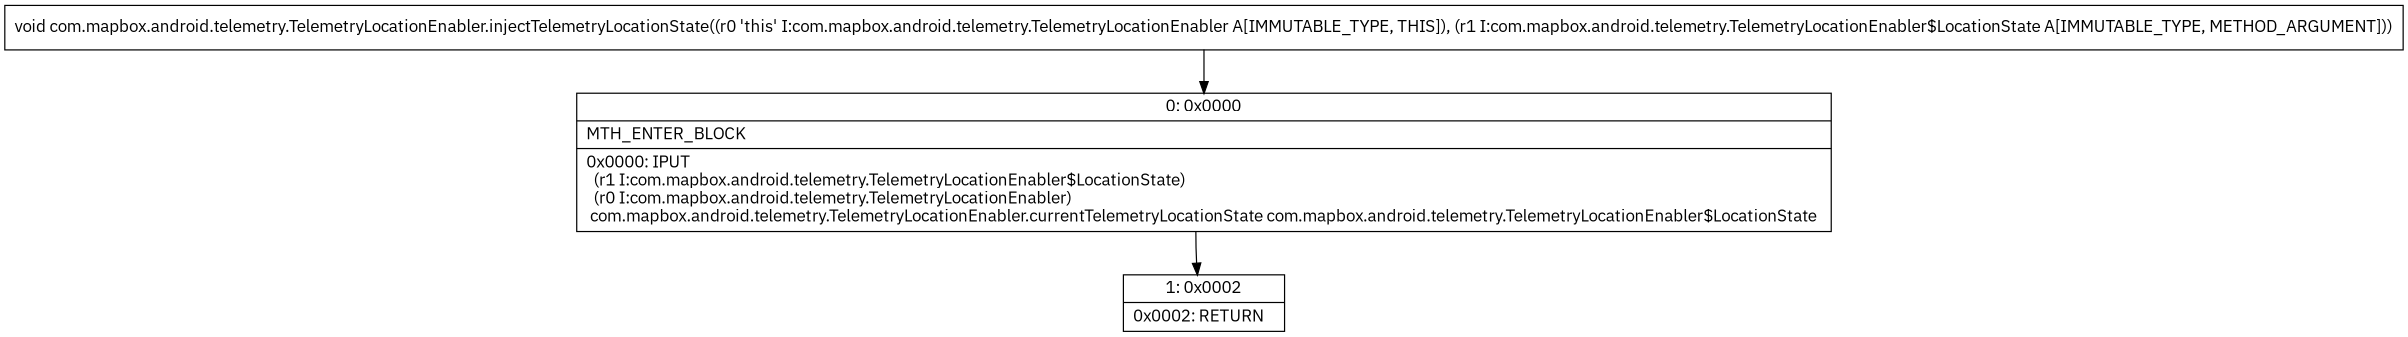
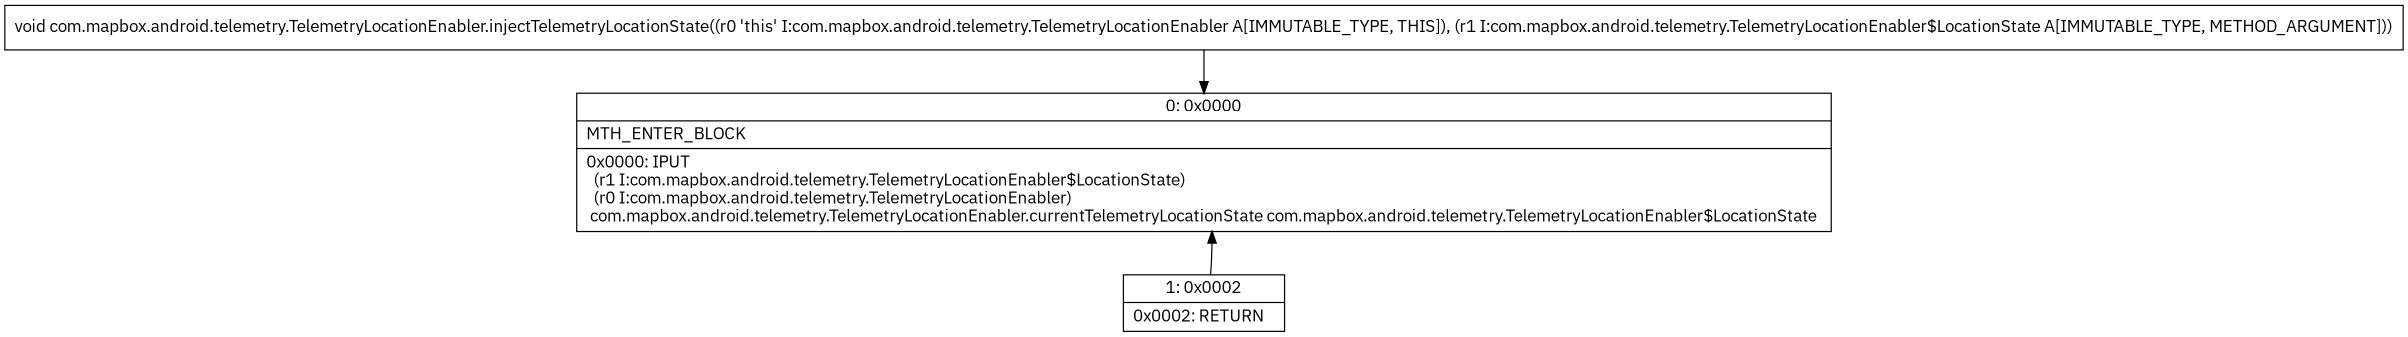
edge "0: 0x0000" -> "1: 0x0002": reversed
